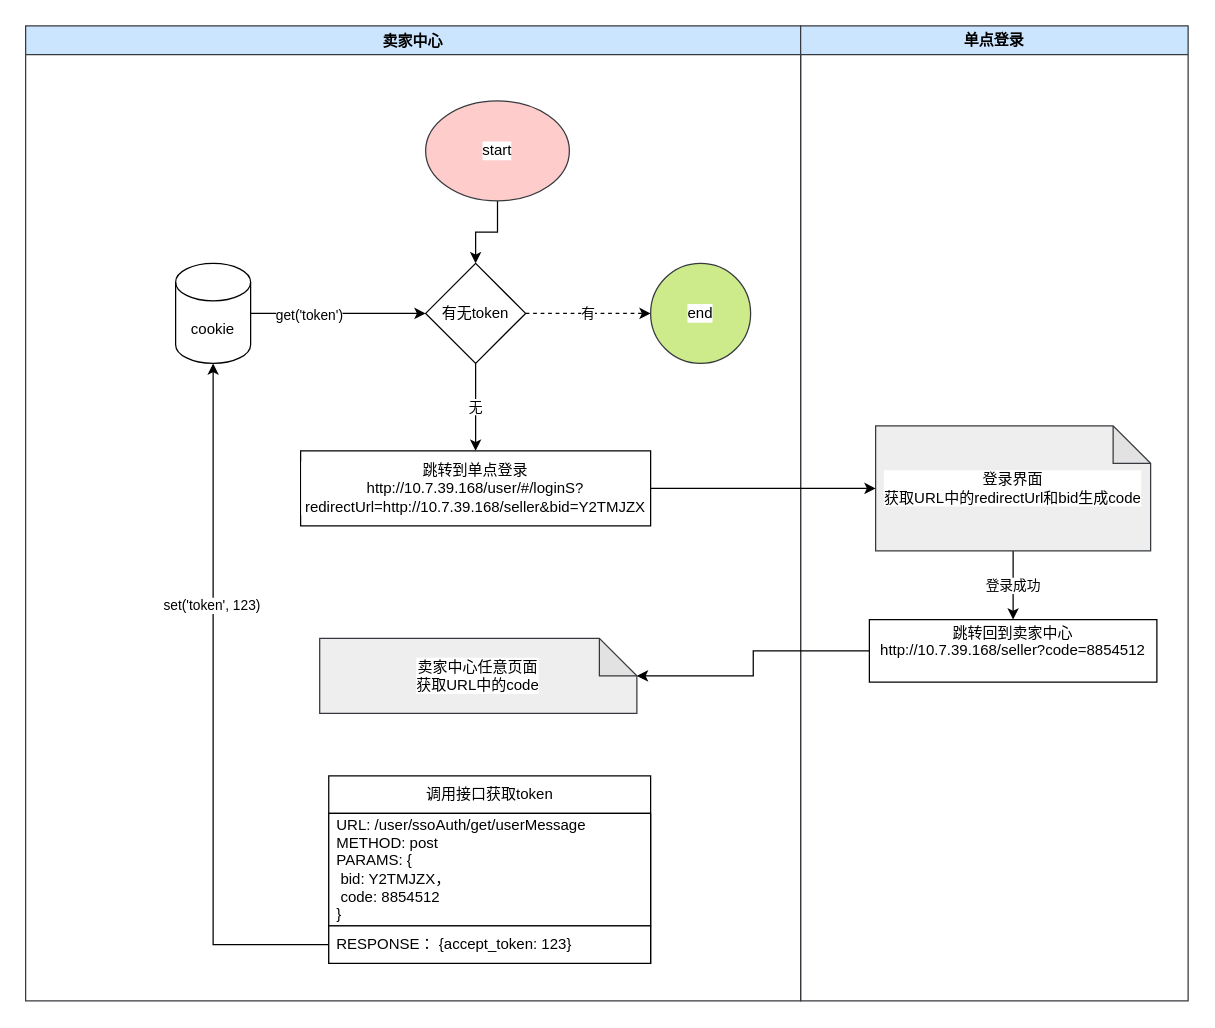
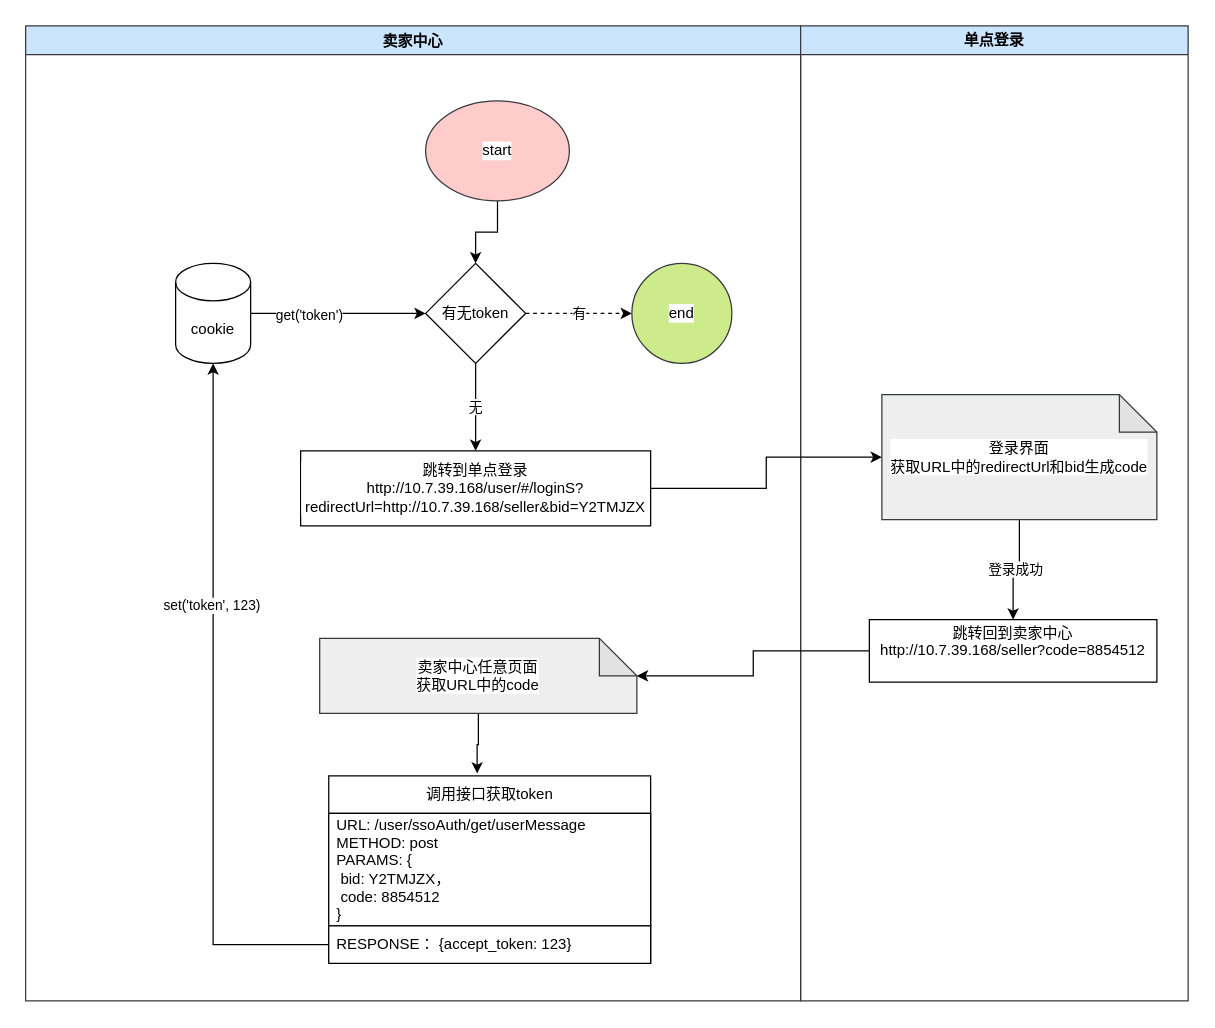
node "end": moved (701, 313) -> (682, 313)
node "登录界面获取URL中的redirectUrl和bid生成code": moved (1013, 488) -> (1019, 457)
edge "卖家中心任意页面 获取URL中的code" -> "调用接口获取token": added
